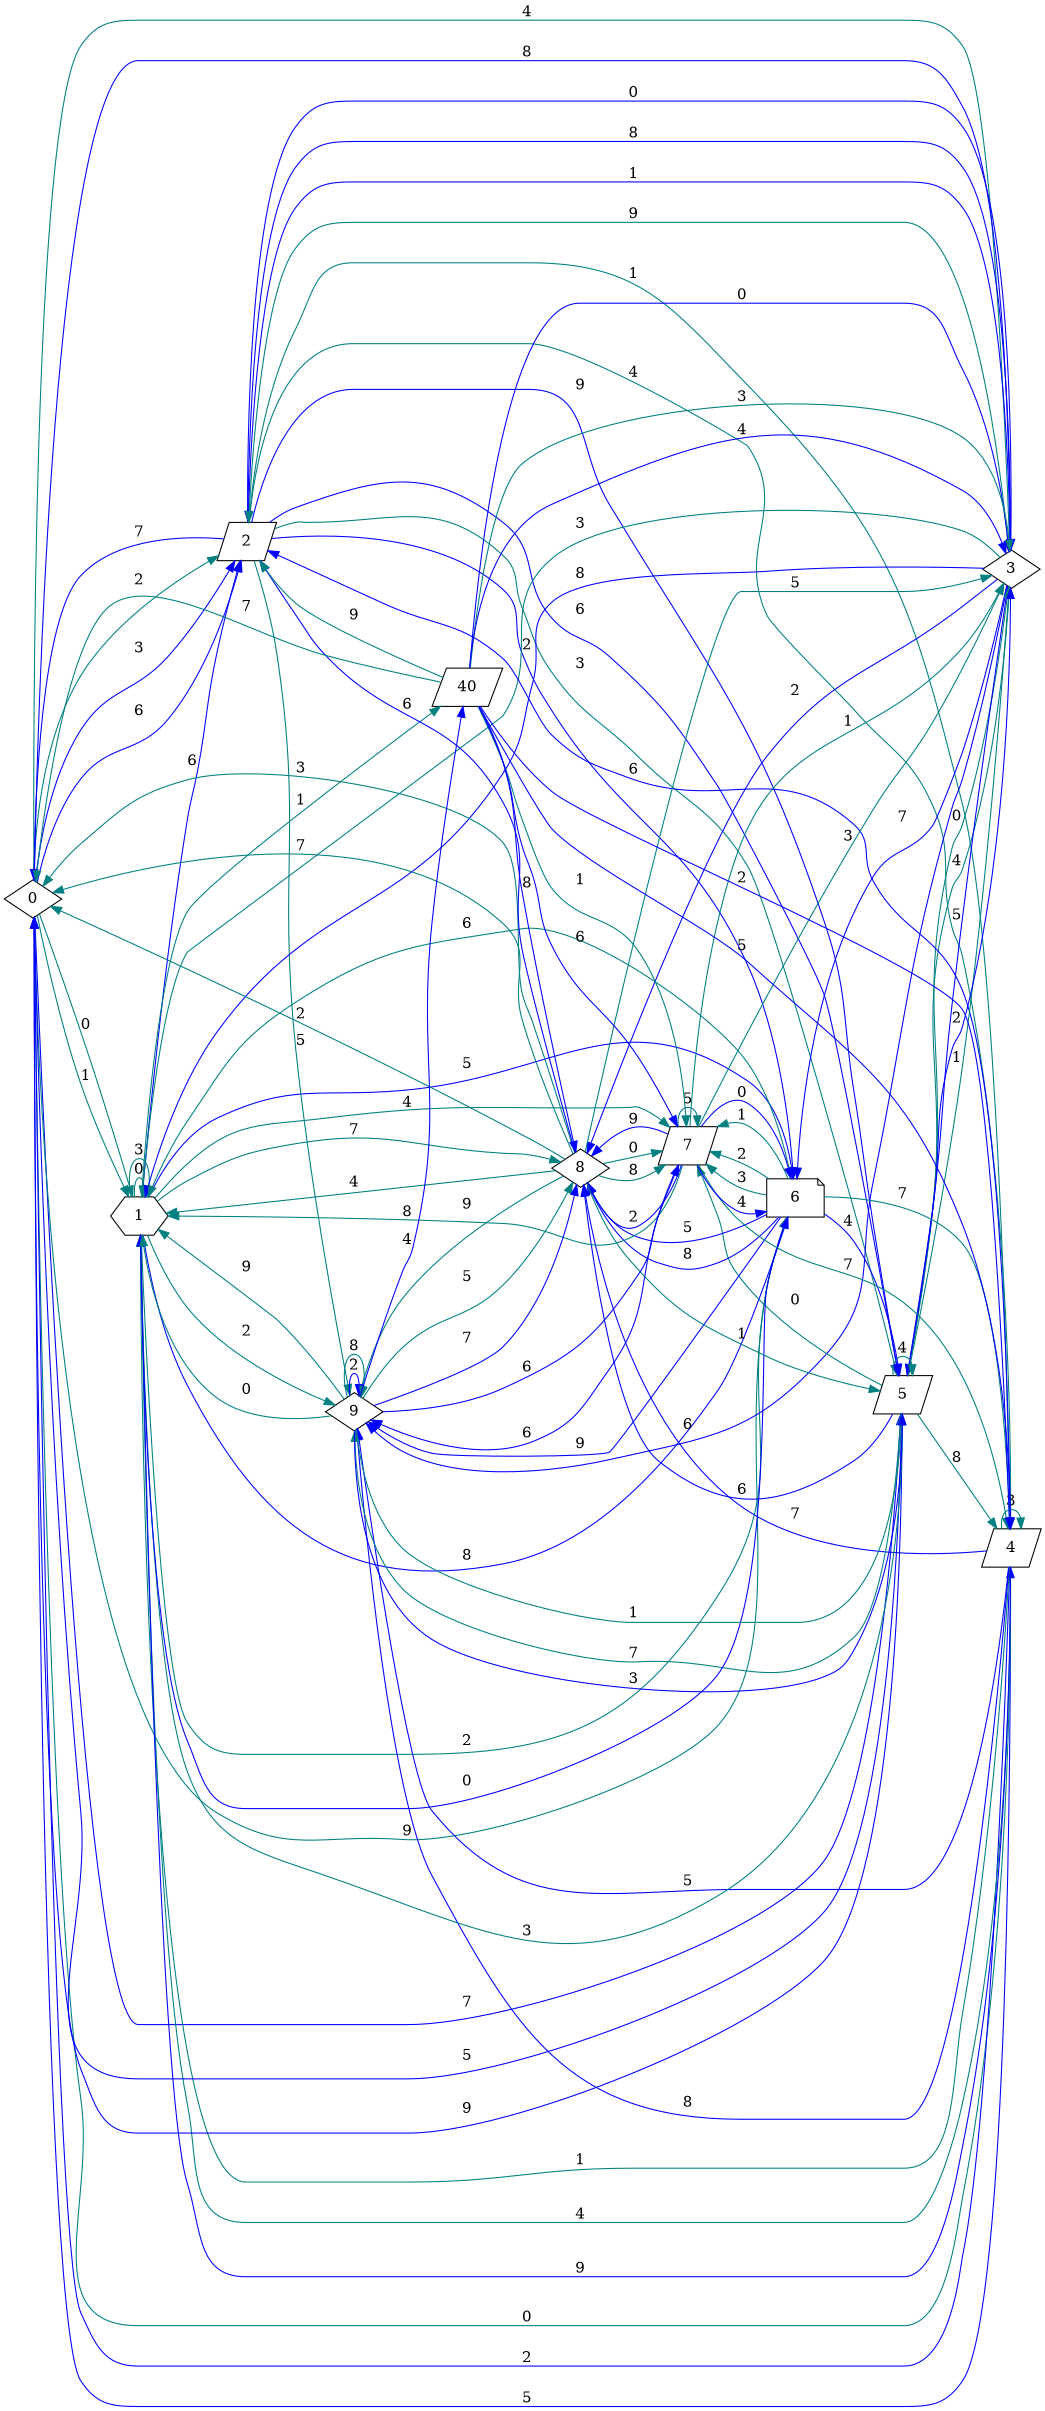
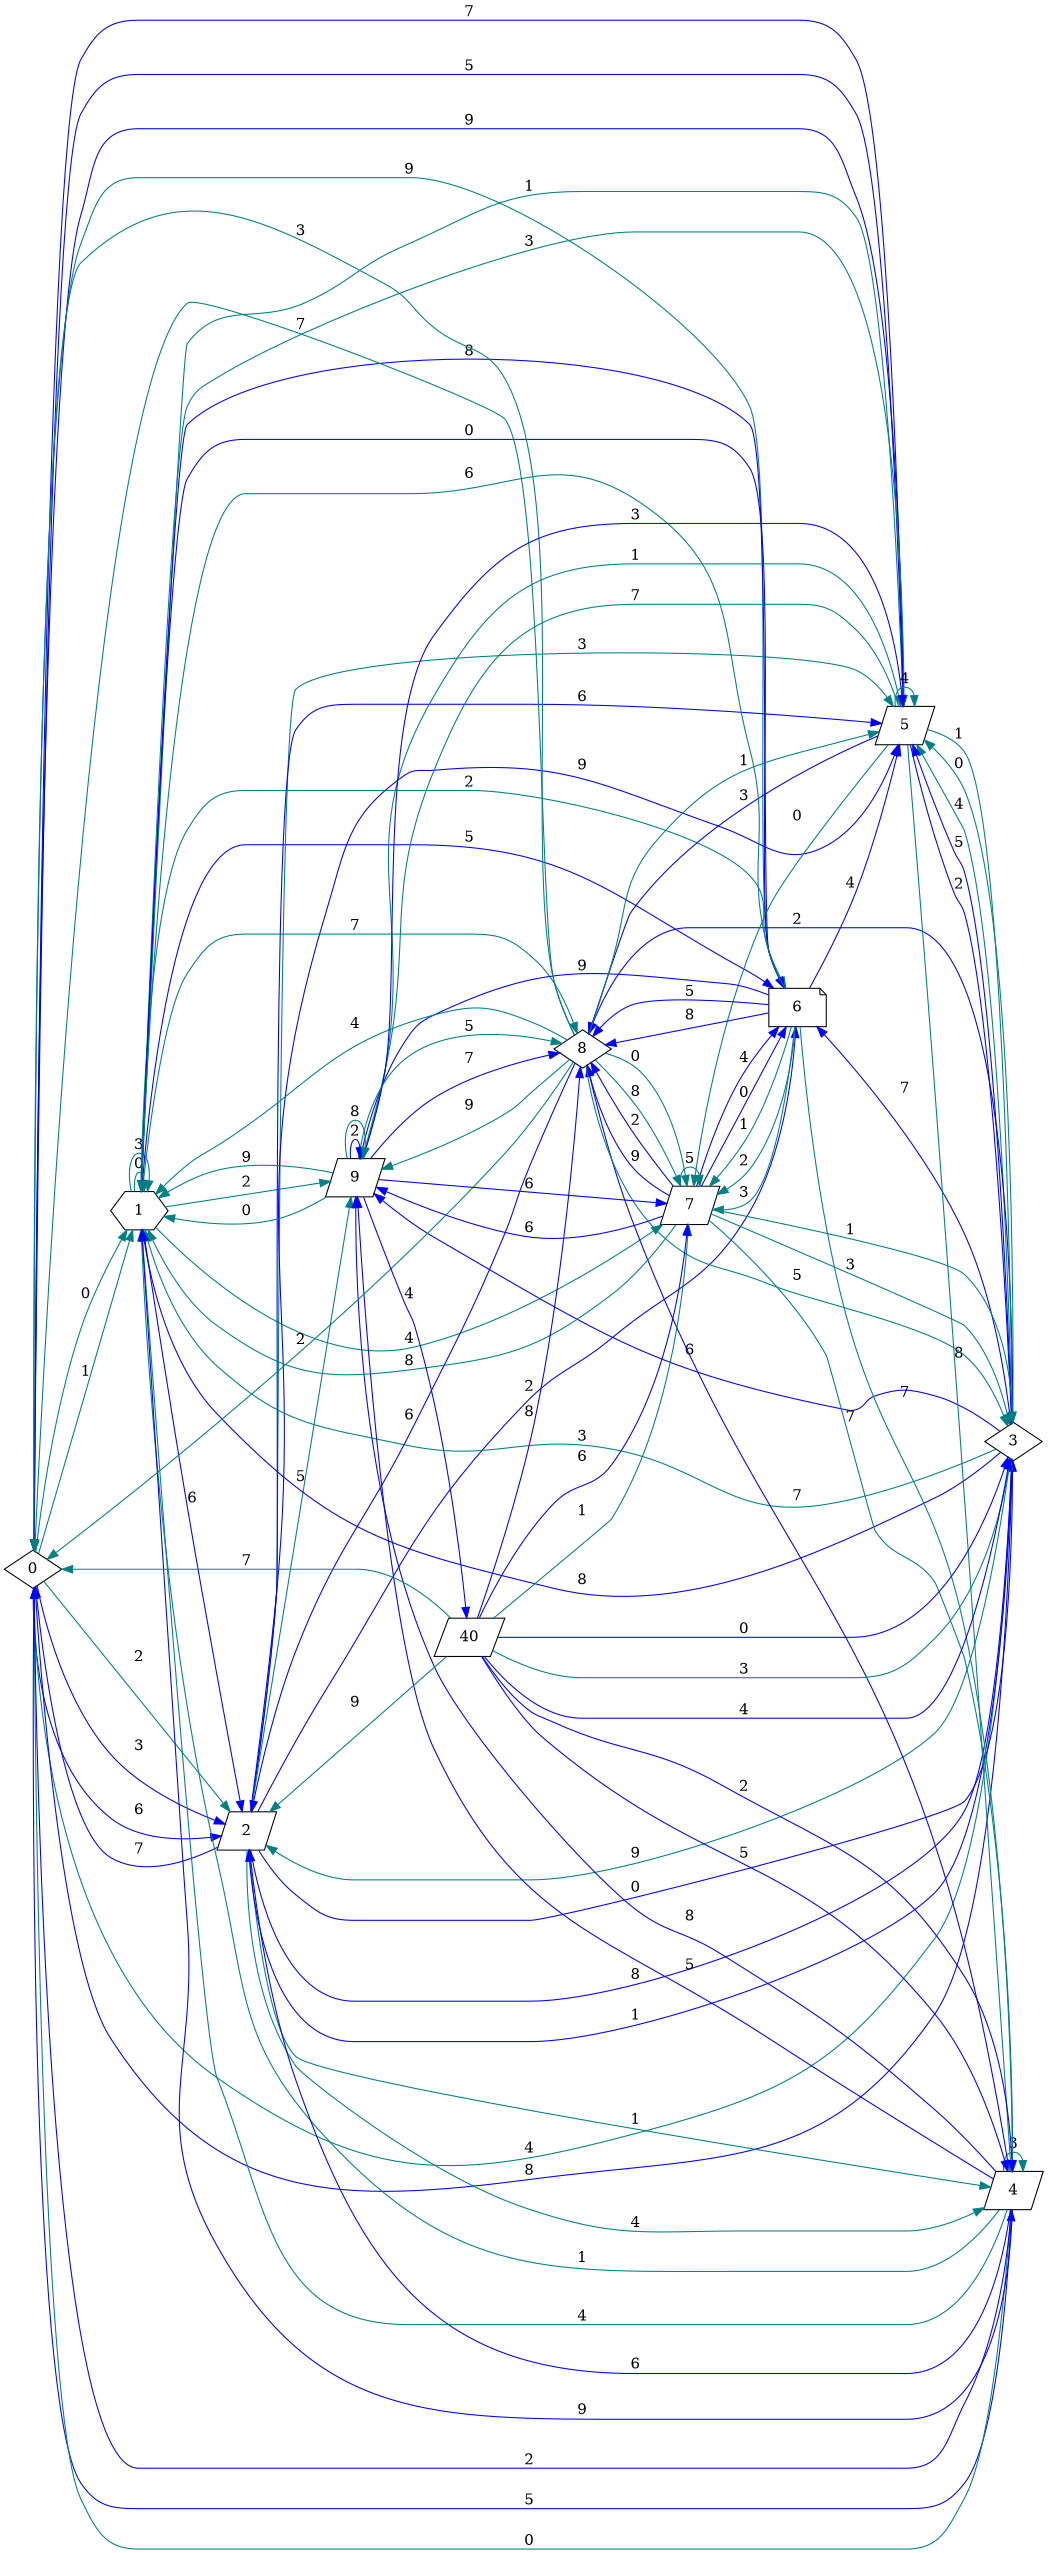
edge "1" -> "40": now "1" -> "5"
node "9": shape diamond -> parallelogram
edge "5" -> "8": label "6" -> "3"
